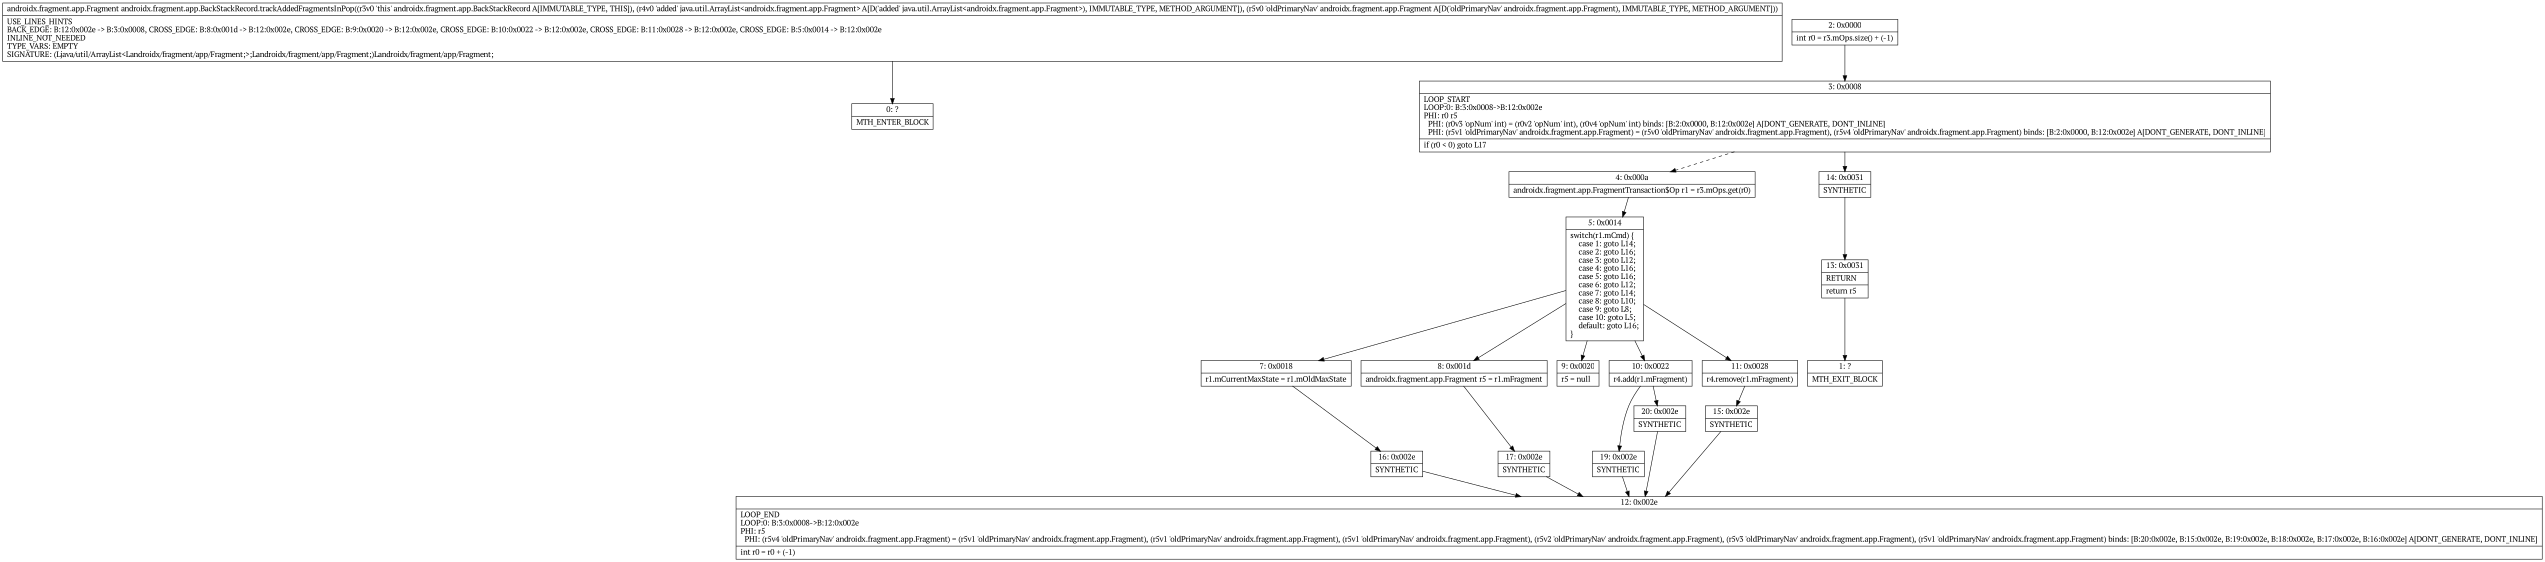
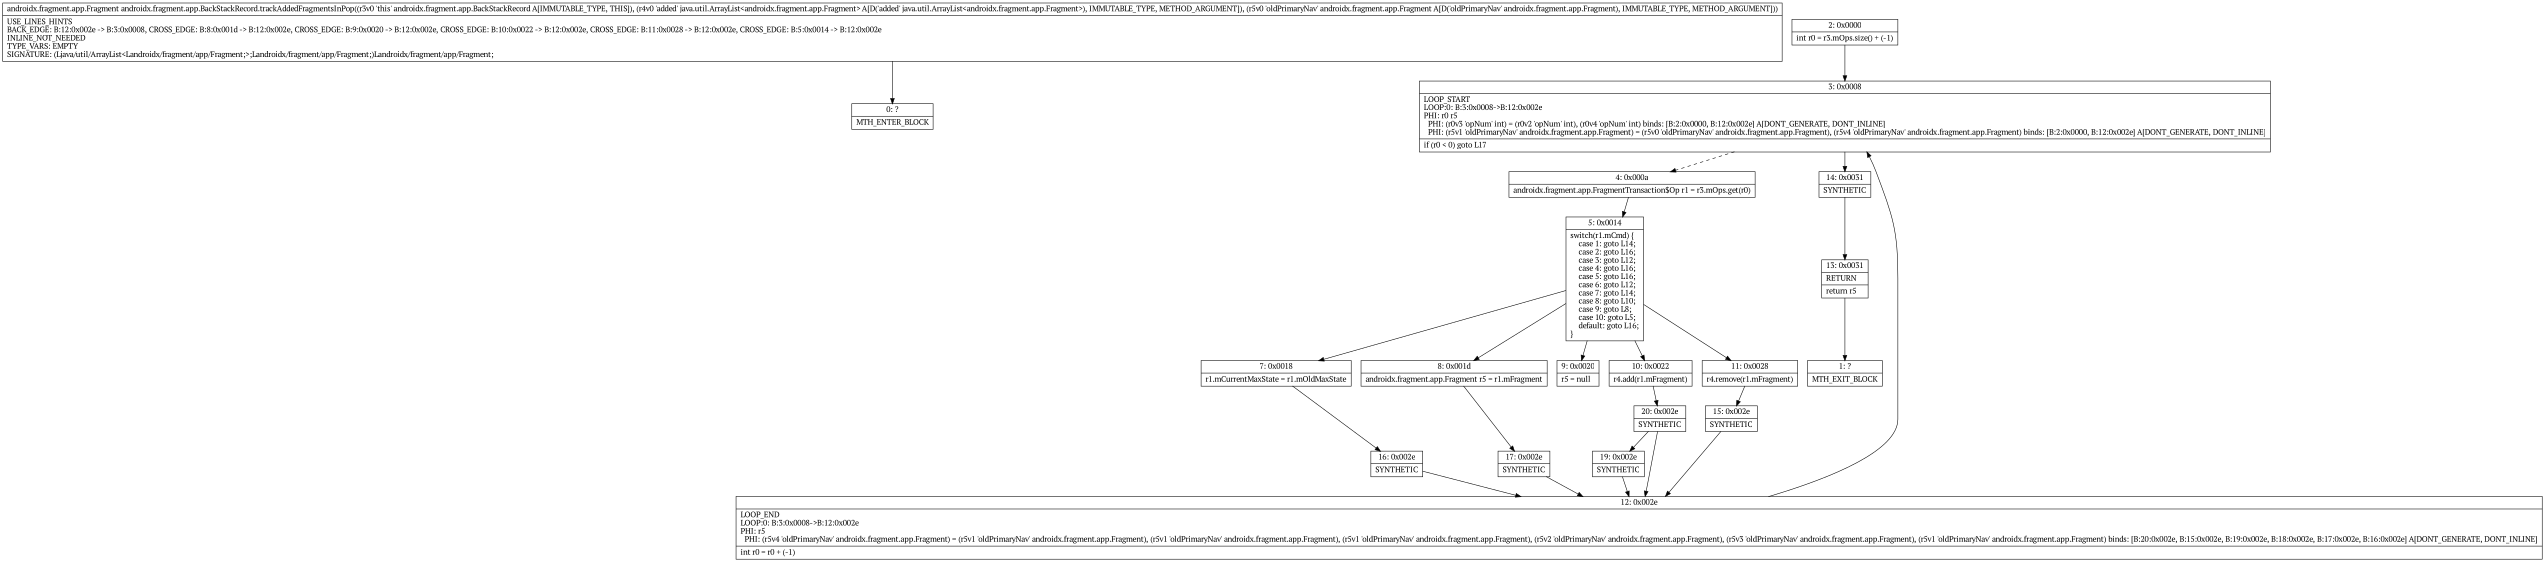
edge "12: 0x002e" -> "3: 0x0008": added
edge "10: 0x0022" -> "19: 0x002e": now "20: 0x002e" -> "19: 0x002e"
